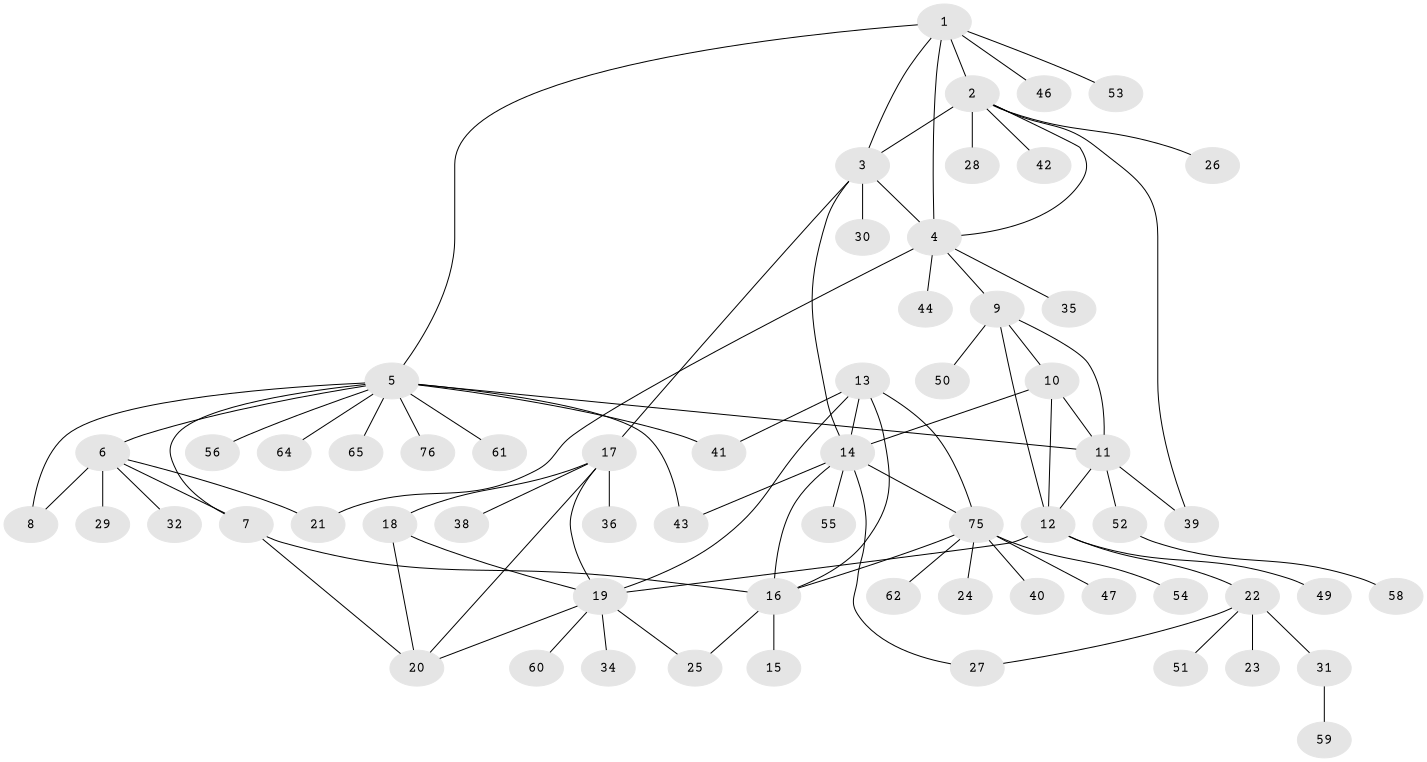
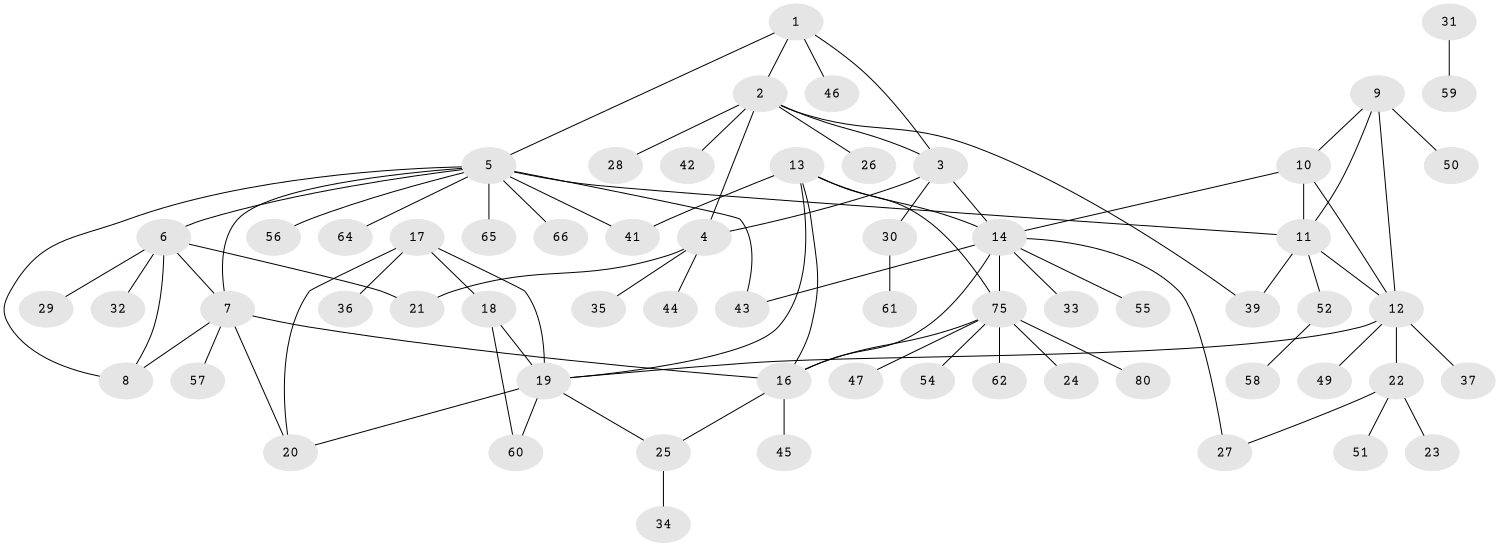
node "53": removed
edge "1" -- "4": removed
edge "4" -- "9": removed
edge "3" -- "17": removed
node "33": added
edge "7" -- "8": added
node "57": added
node "37": added
edge "5" -- "61": now "30" -- "61"
node "76": label "76" -> "66"
node "38": removed
edge "18" -- "20": now "18" -- "60"
node "40": label "40" -> "80"
edge "19" -- "34": now "25" -- "34"
edge "22" -- "31": removed
node "15": label "15" -> "45"
